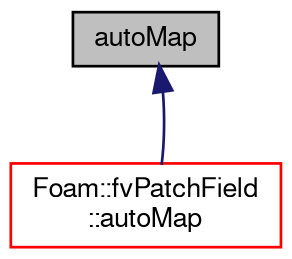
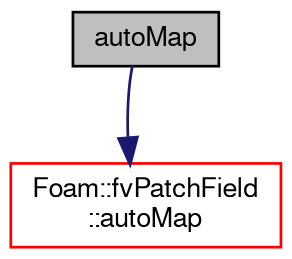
edge "Foam::fvPatchField ::autoMap" -> "autoMap": reversed
